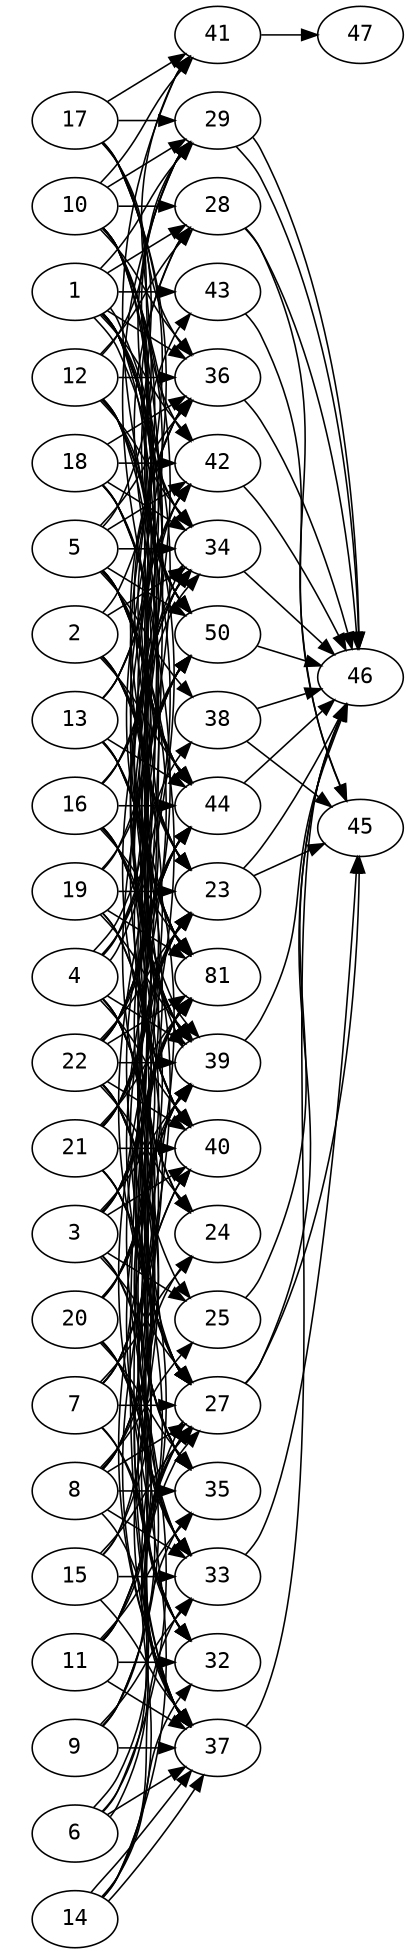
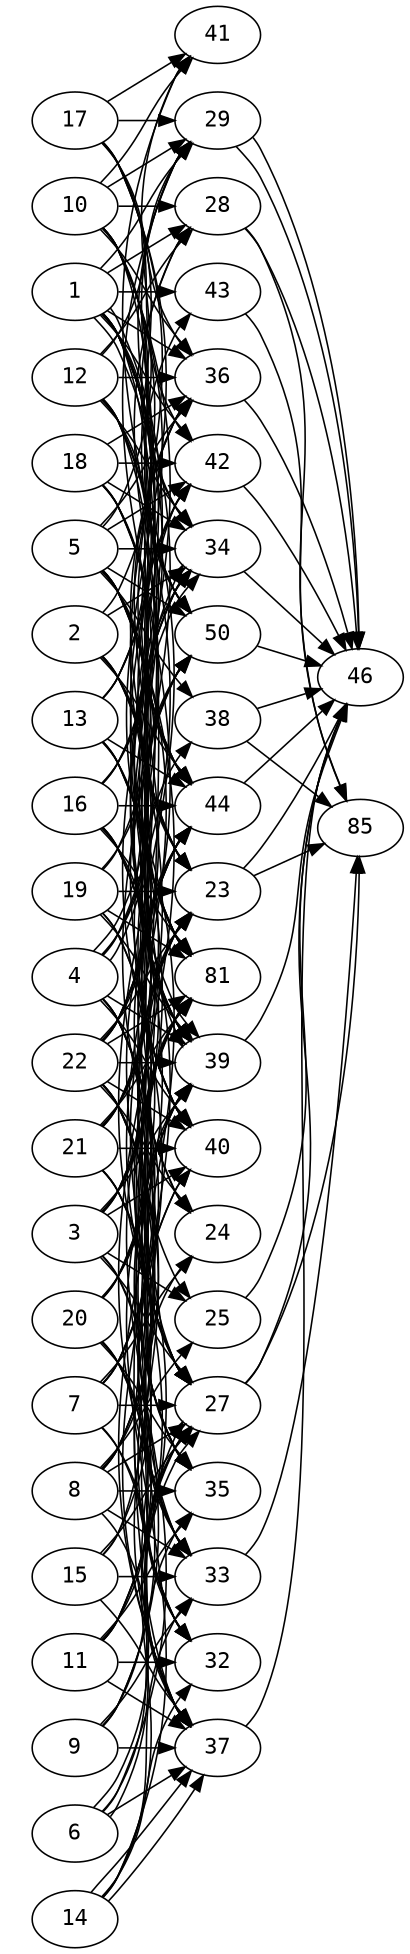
node "47": removed
node "45": label "45" -> "85"
edge "10" -> "37": removed
edge "20" -> "50": now "20" -> "44"
